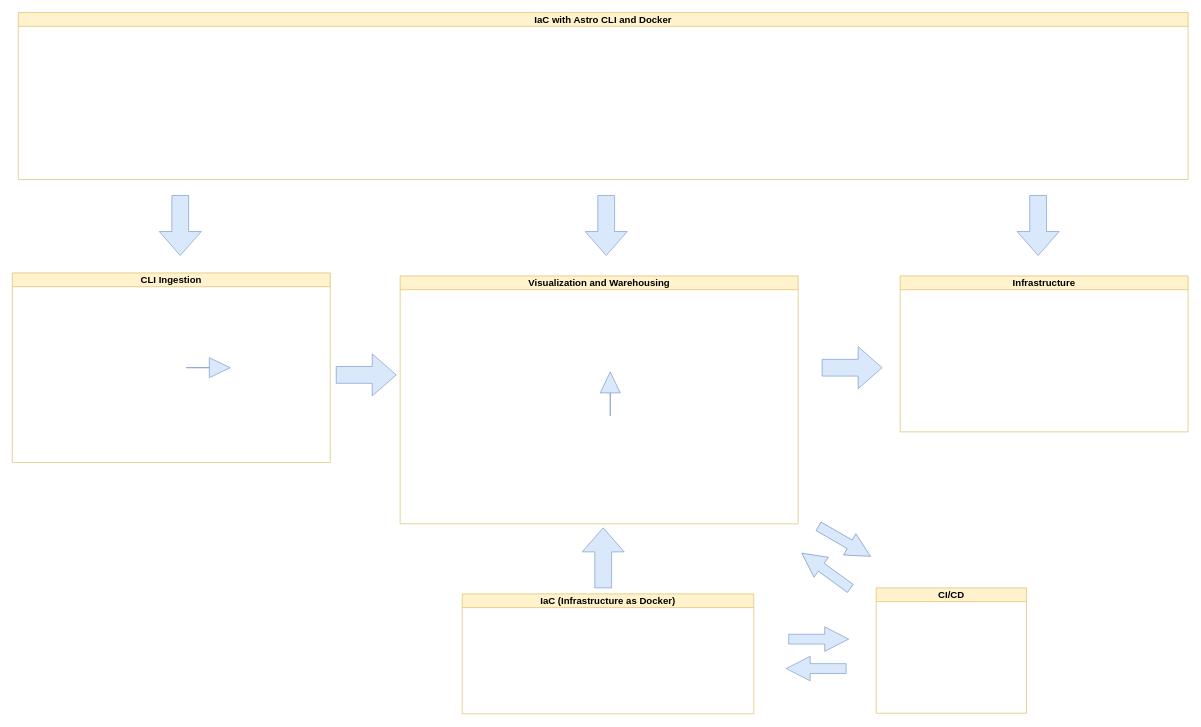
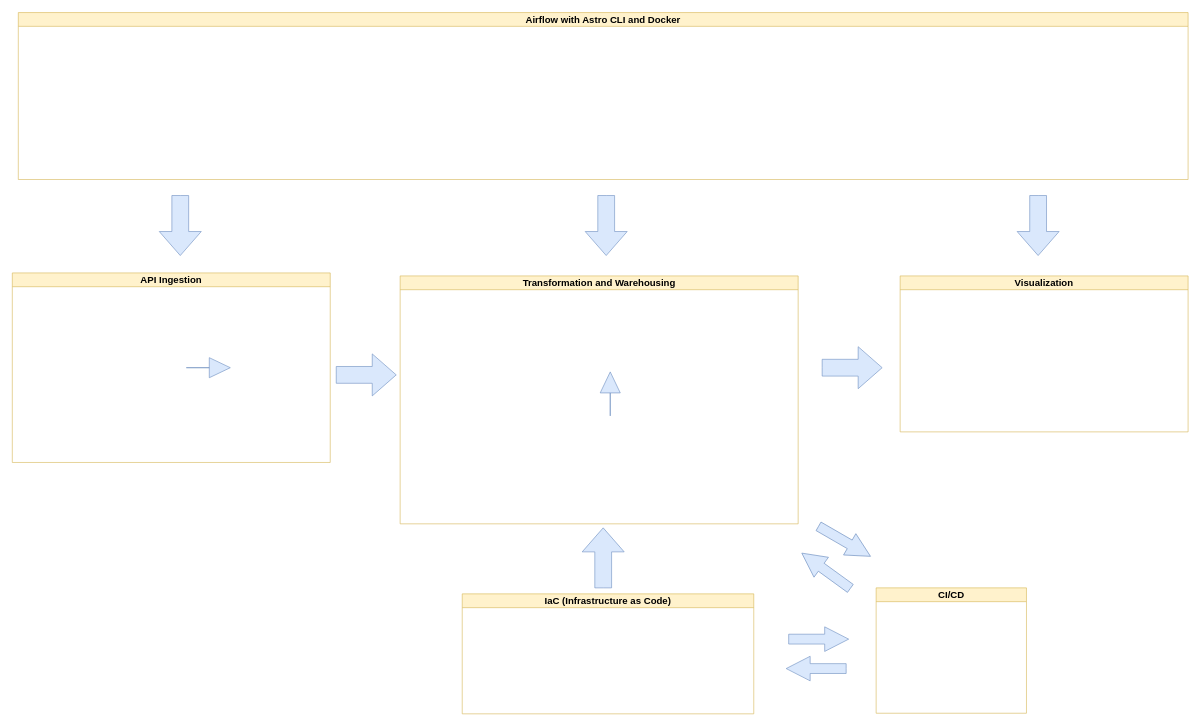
node "IaC with Astro CLI and Docker": label "IaC with Astro CLI and Docker" -> "Airflow with Astro CLI and Docker"
node "CLI Ingestion": label "CLI Ingestion" -> "API Ingestion"
node "Visualization and Warehousing": label "Visualization and Warehousing" -> "Transformation and Warehousing"
node "Infrastructure": label "Infrastructure" -> "Visualization"
node "IaC (Infrastructure as Docker)": label "IaC (Infrastructure as Docker)" -> "IaC (Infrastructure as Code)"
